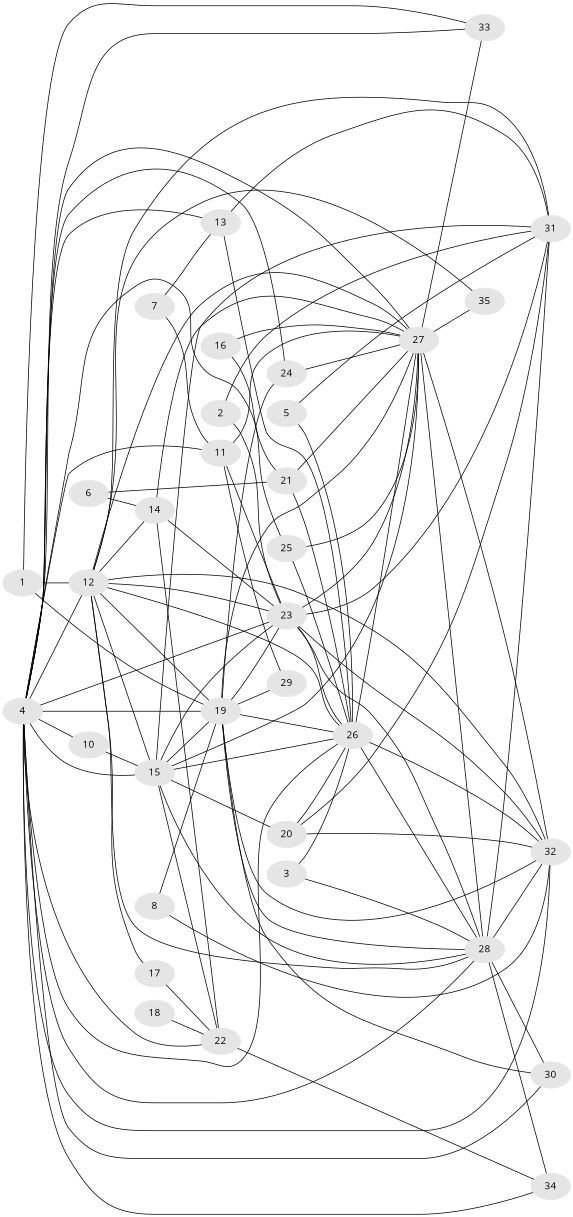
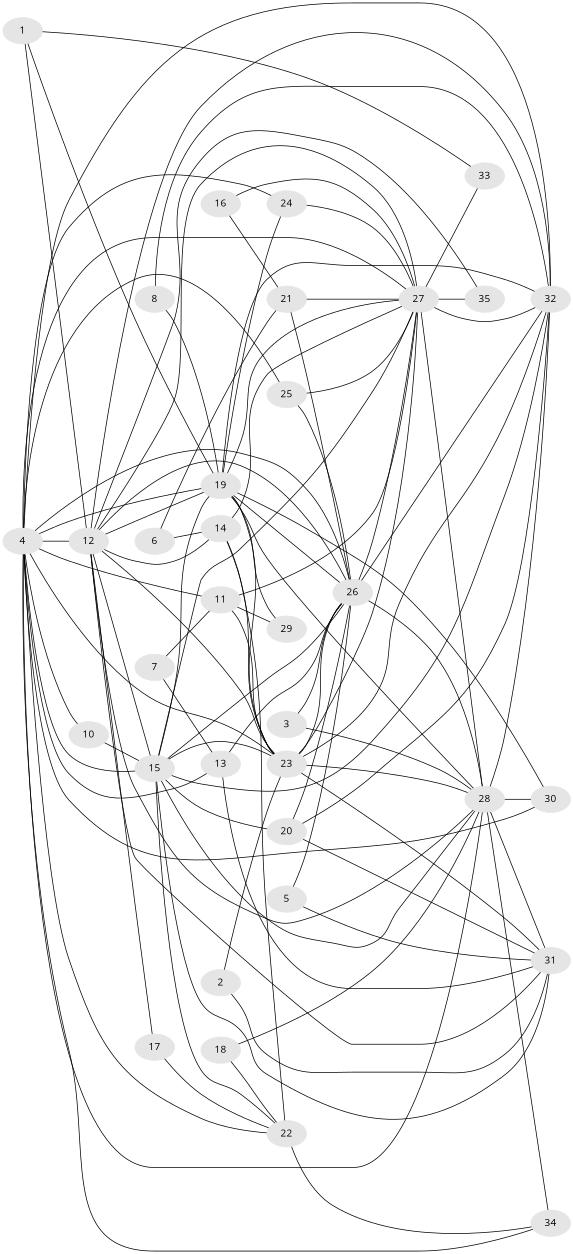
edge "33" -- "4": removed
edge "32" -- "15": added
edge "28" -- "18": added
